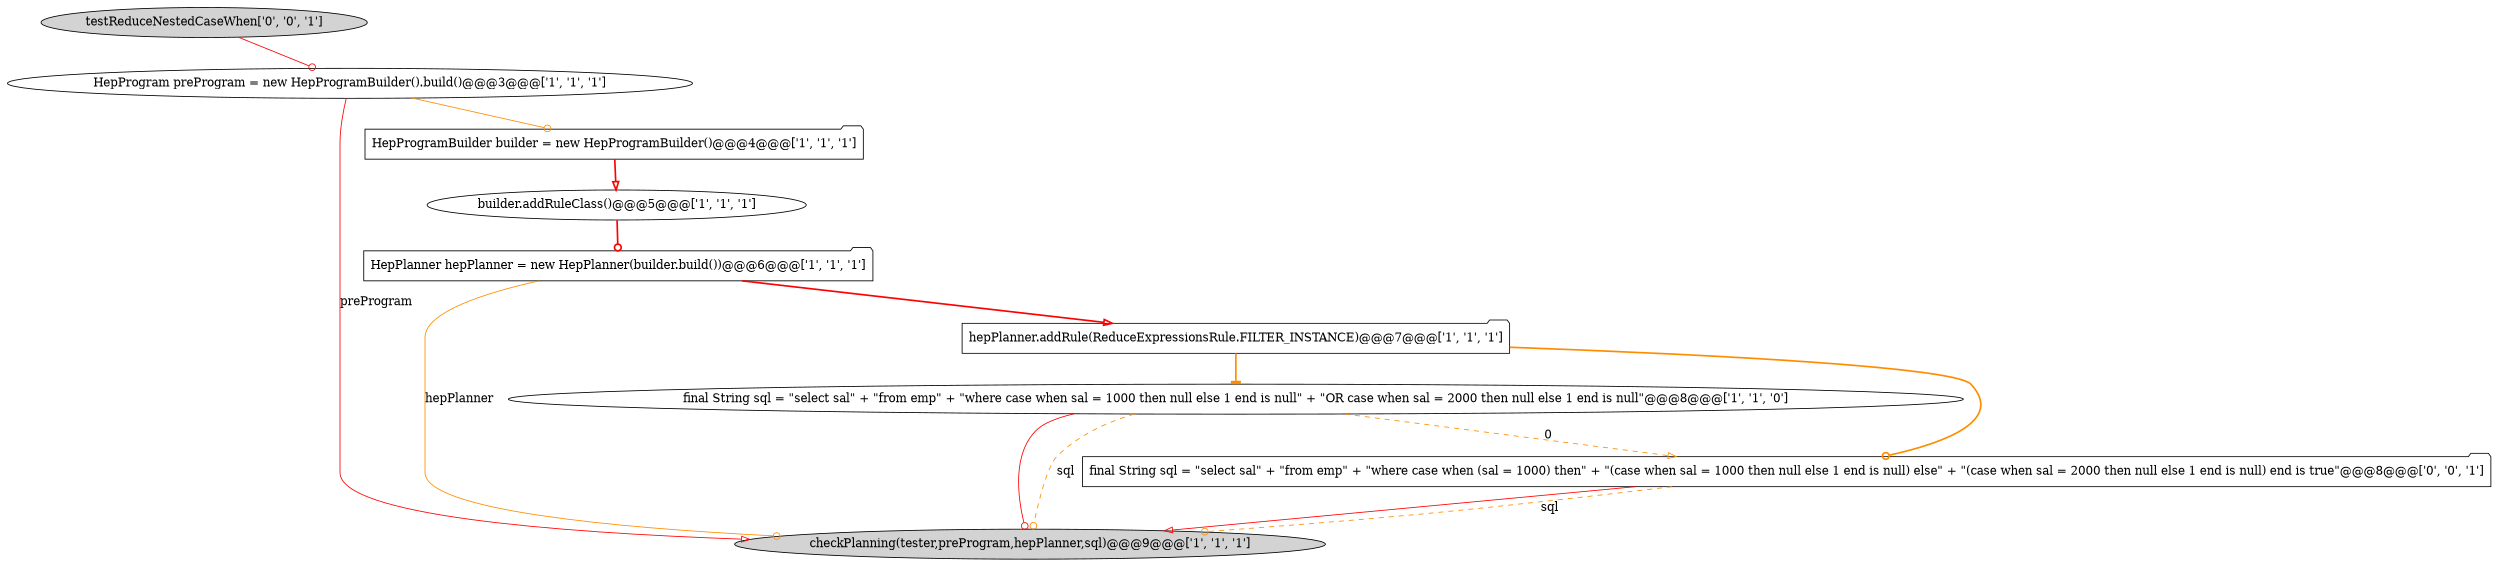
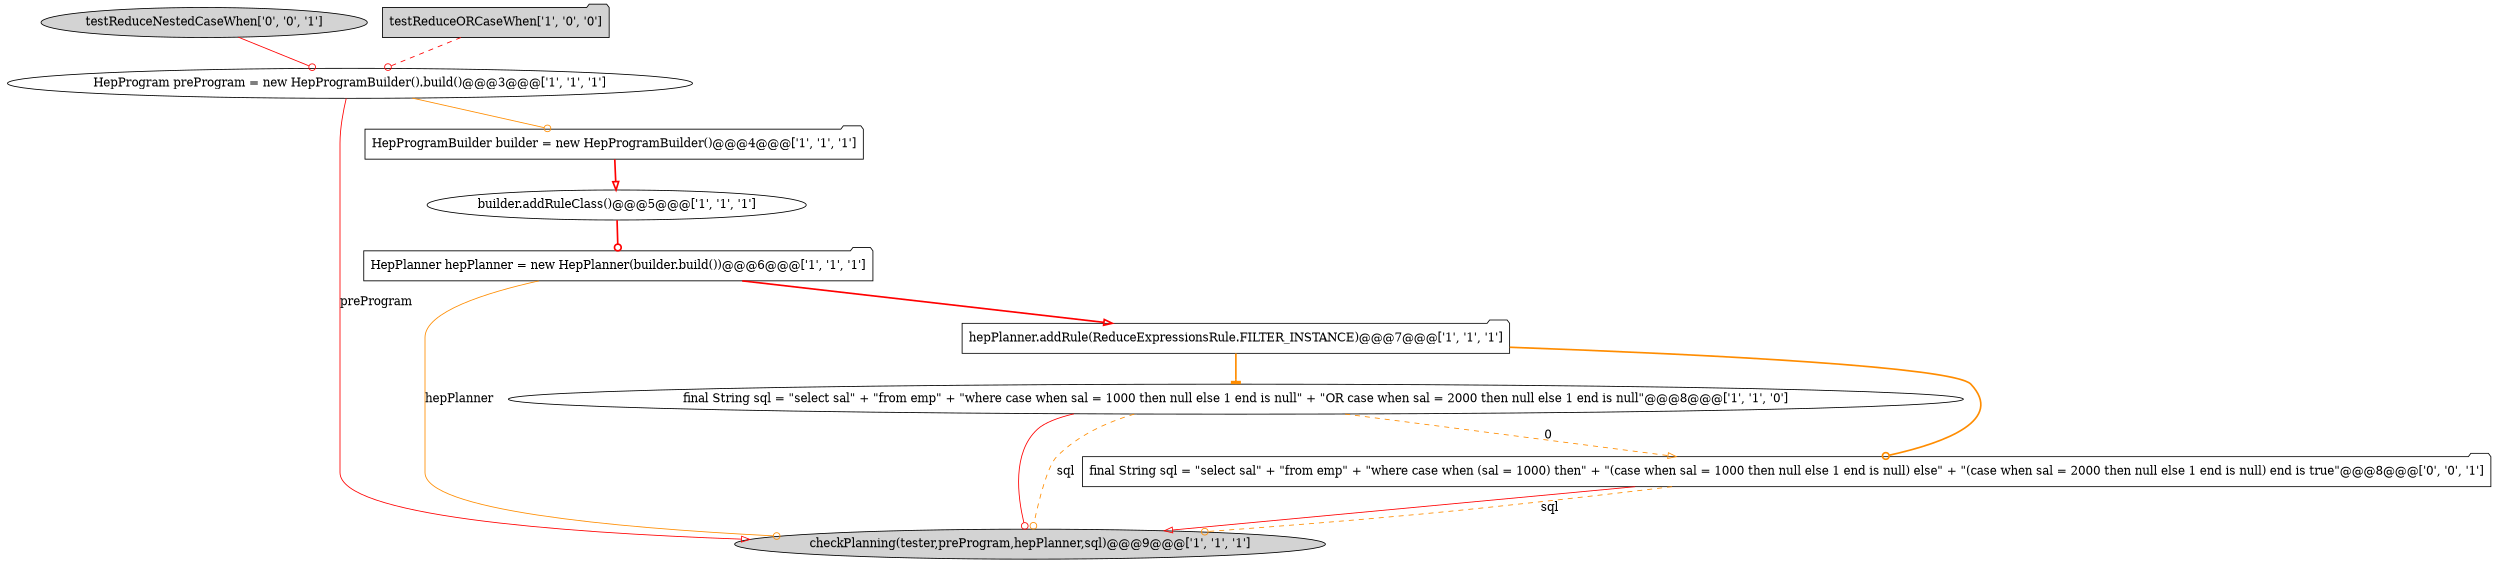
node "testReduceORCaseWhen['1', '0', '0']": added
